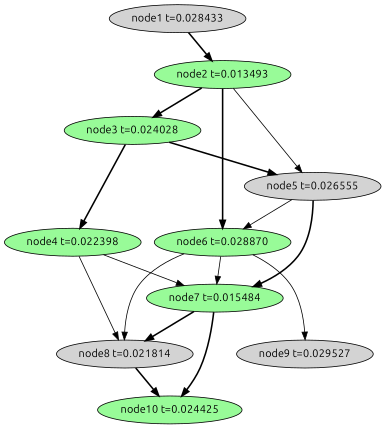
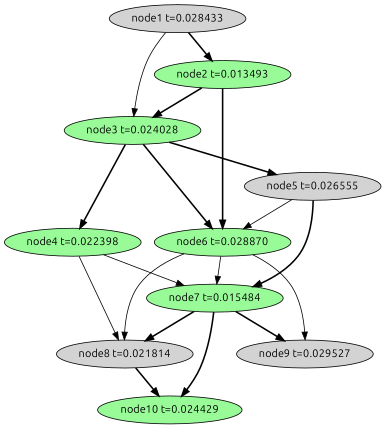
edge "node1 t=0.028433" -> "node3 t=0.024028": added
edge "node2 t=0.013493" -> "node5 t=0.026555": removed
edge "node3 t=0.024028" -> "node6 t=0.028870": added
edge "node7 t=0.015484" -> "node9 t=0.029527": added
node "node10 t=0.024425": label "node10 t=0.024425" -> "node10 t=0.024429"
